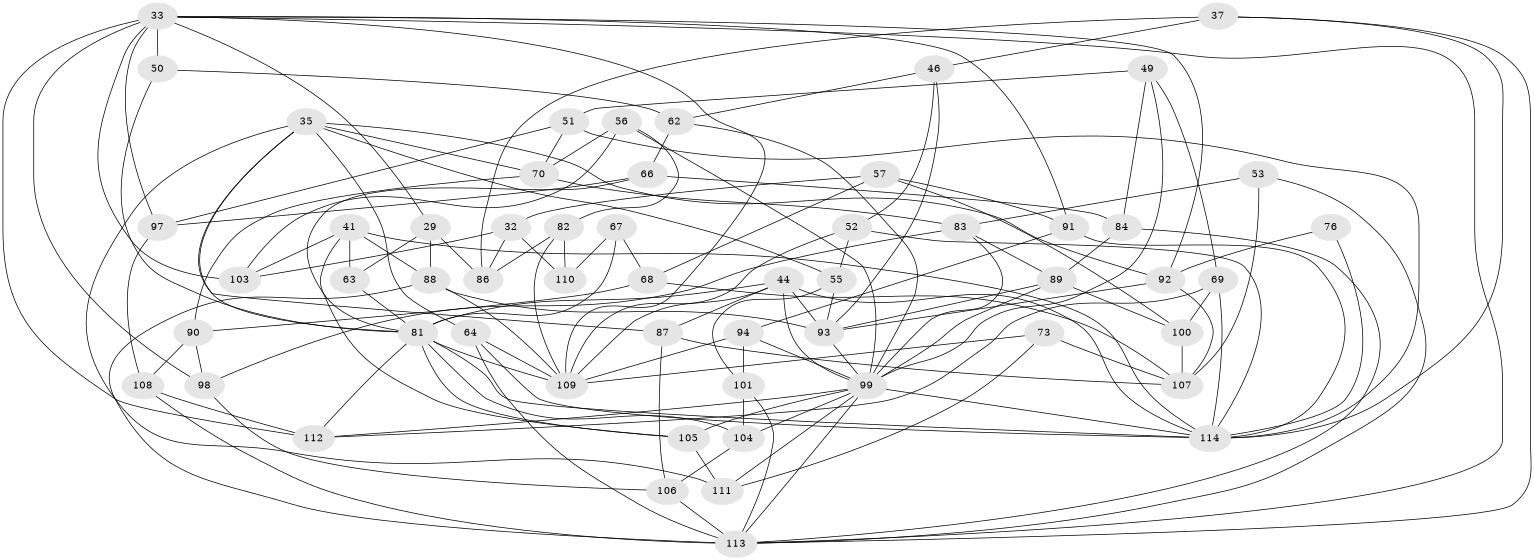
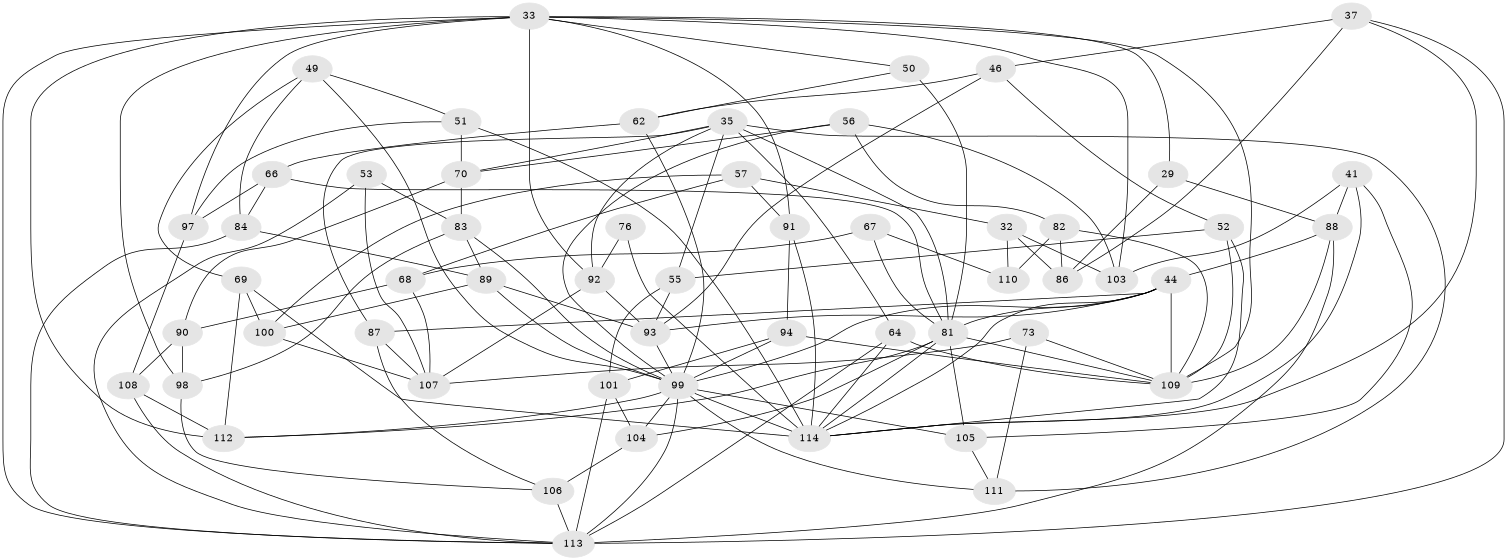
node "63": removed
edge "88" -- "93": now "88" -- "44"
